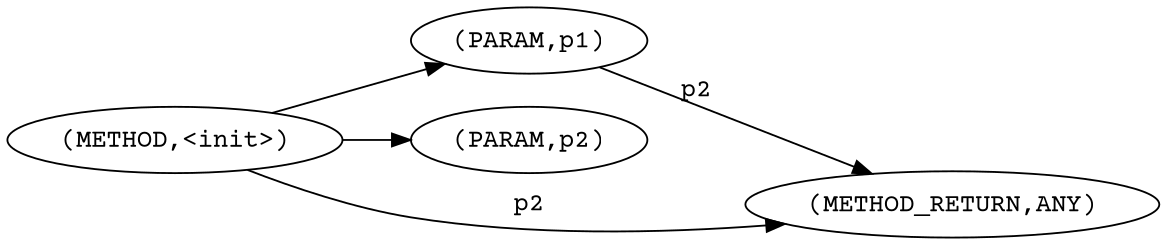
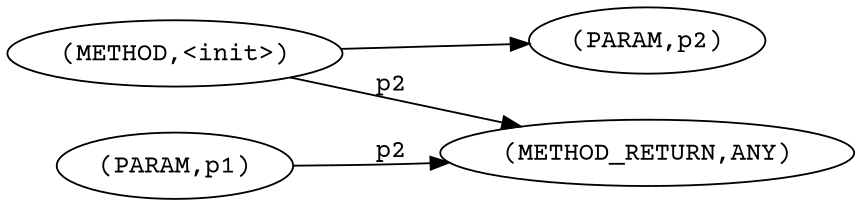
edge "(METHOD,<init>)" -> "(PARAM,p1)": removed
